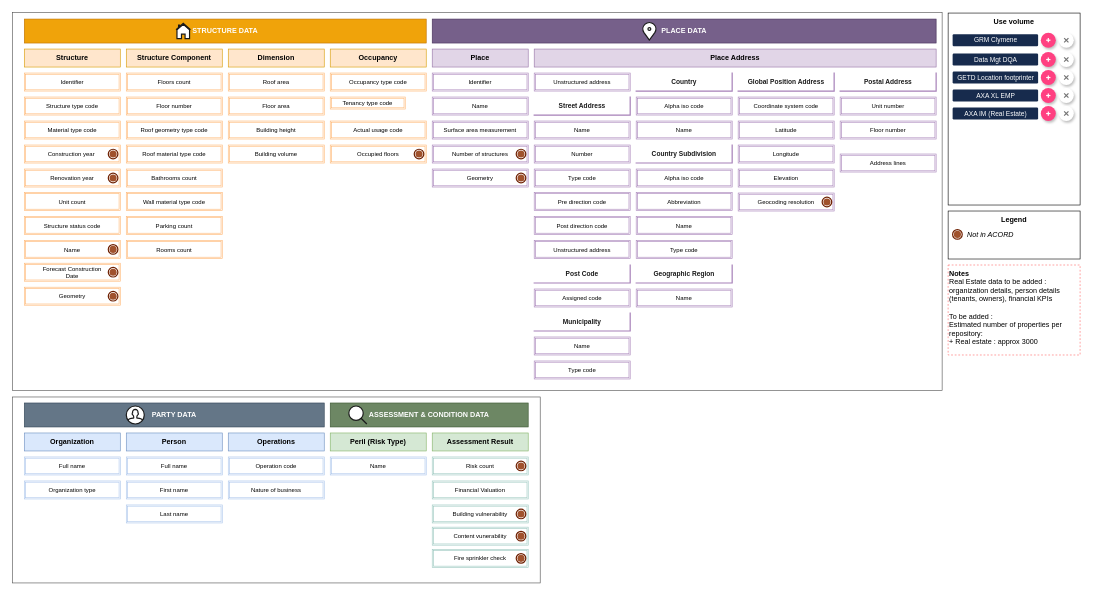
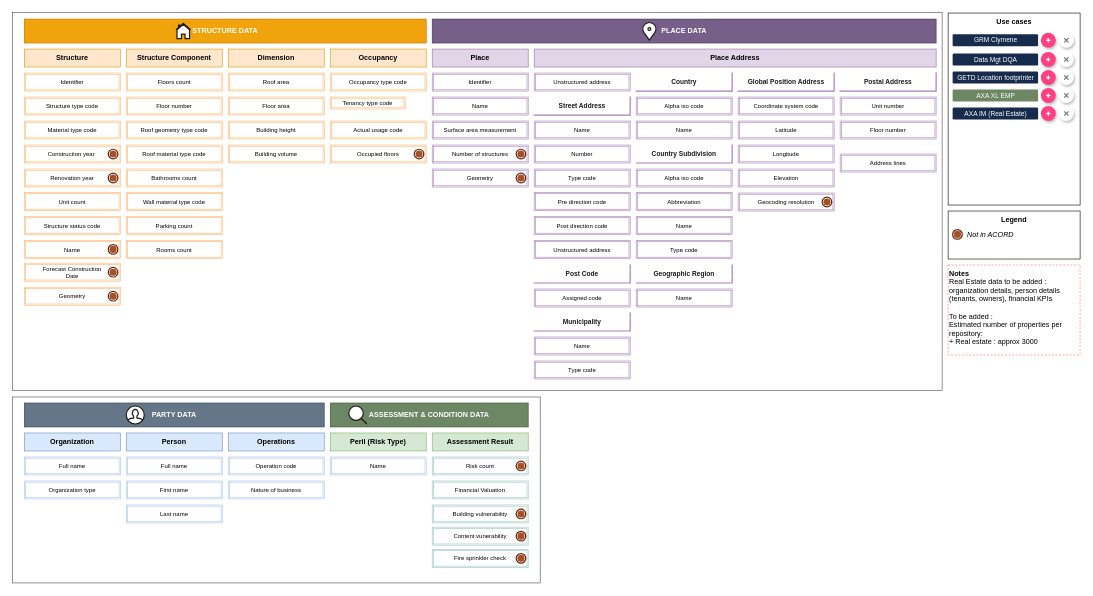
node "Use volume": label "Use volume" -> "Use cases"
node "AXA XL EMP": fillcolor #172b4d -> #6d8764
